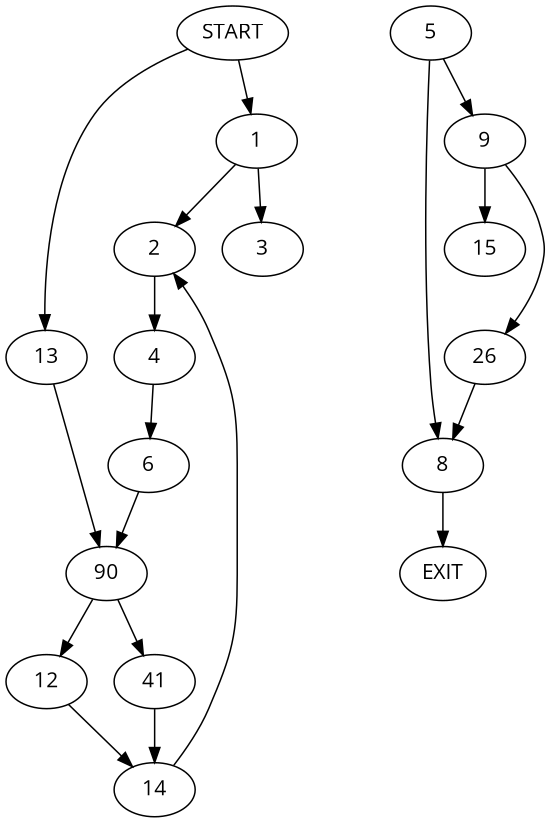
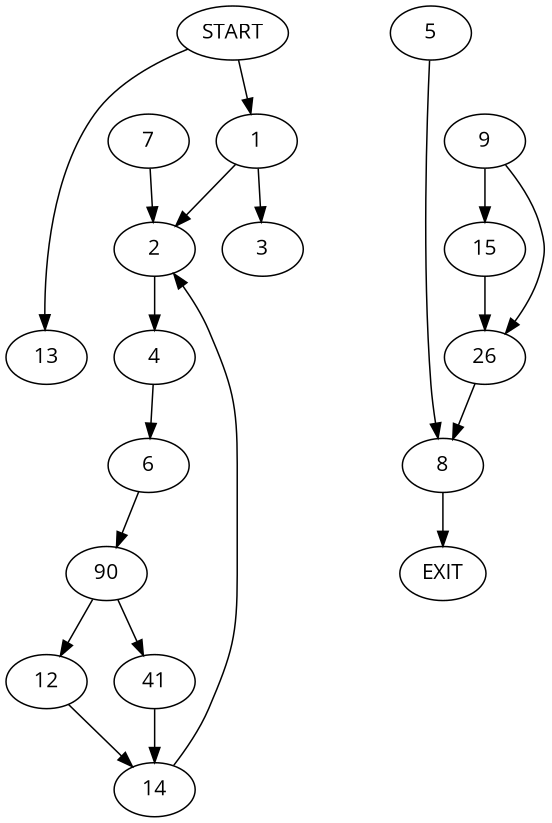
edge "5" -> "9": removed
node "7": added
edge "15" -> "26": added
edge "13" -> "90": removed
